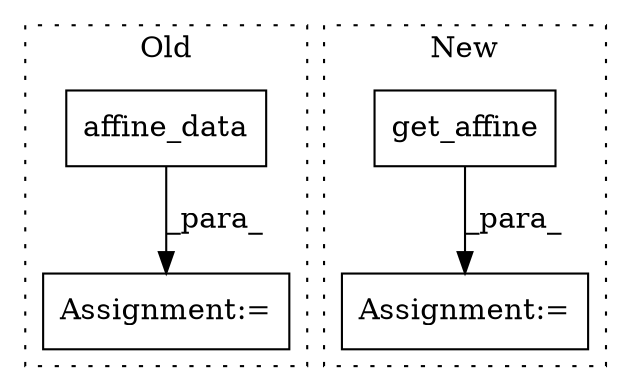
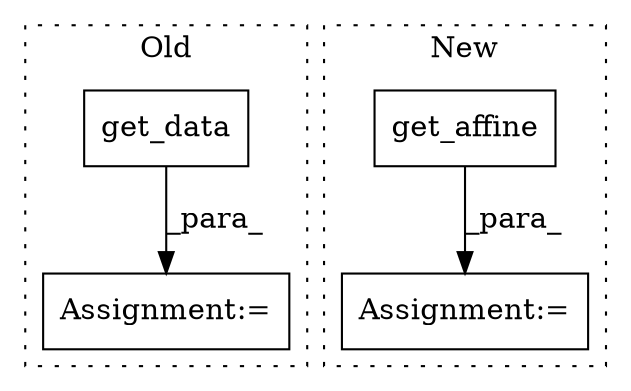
node "affine_data": label "affine_data" -> "get_data"
